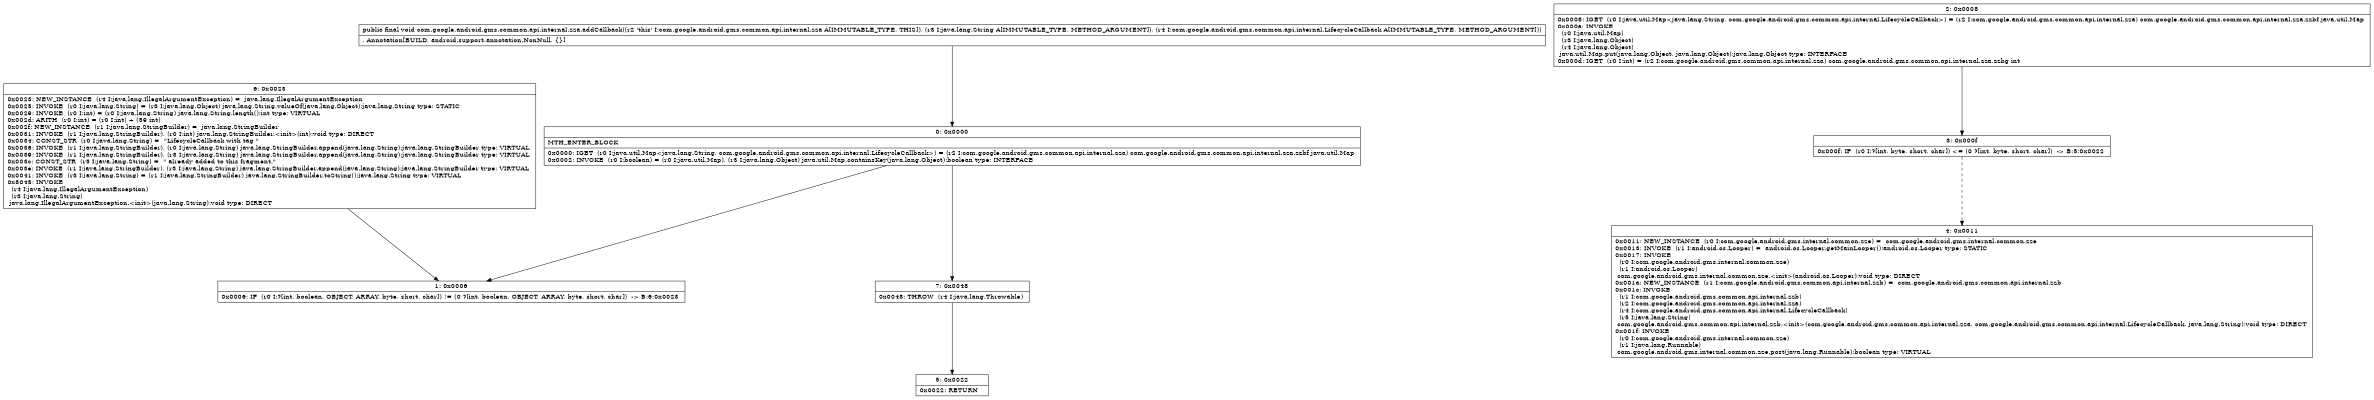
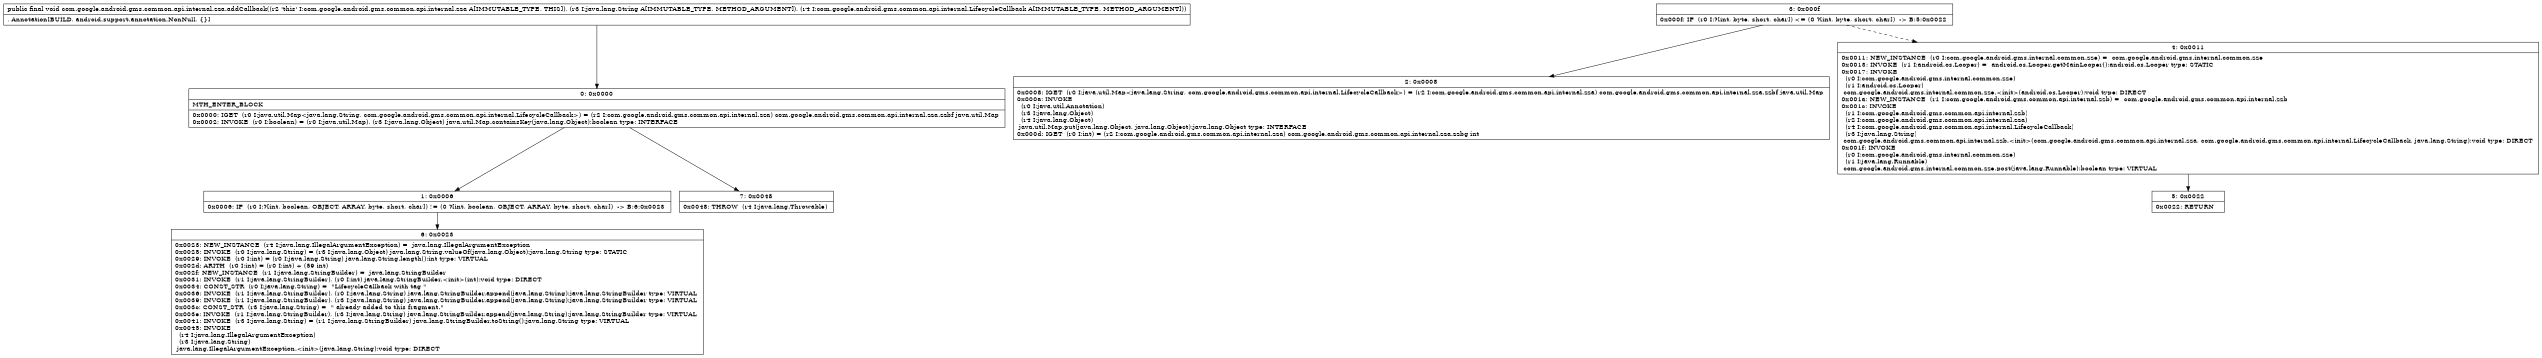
node "2: 0x0008": text "(r0 I:java.util.Map)" -> "(r0 I:java.util.Annotation)"
edge "2: 0x0008" -> "3: 0x000f": reversed
node "6: 0x0023": text "0x5045: INVOKE" -> "0x0045: INVOKE"
edge "6: 0x0023" -> "1: 0x0006": reversed
node "4: 0x0011": text "(r5 I:java.lang.String)" -> "(r3 I:java.lang.String)"
edge "7: 0x0048" -> "5: 0x0022": now "4: 0x0011" -> "5: 0x0022"
